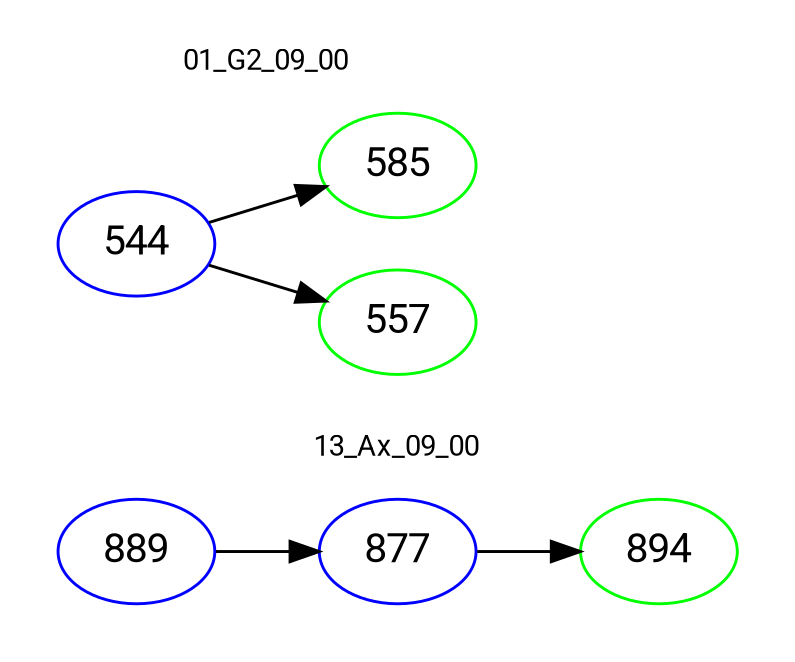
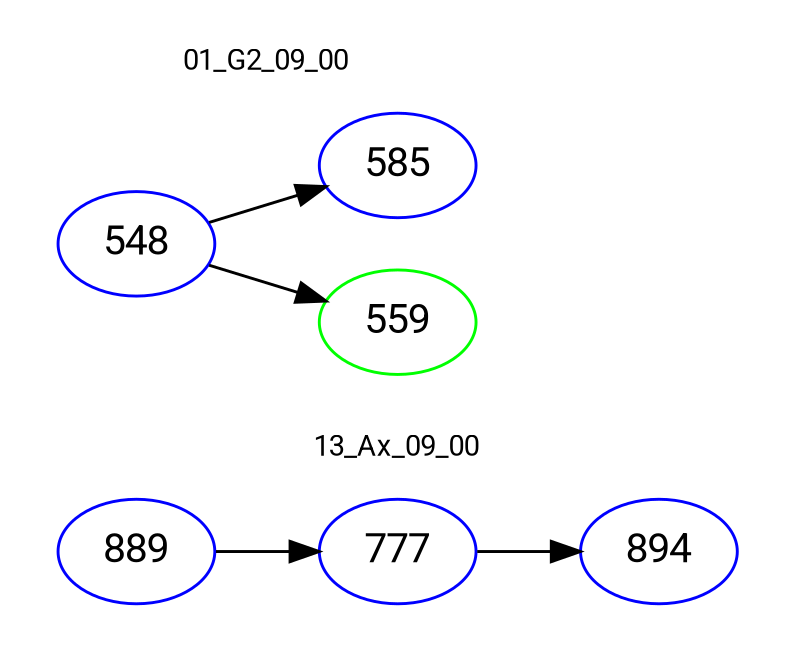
node "585": color green -> blue
node "544": label "544" -> "548"
node "557": label "557" -> "559"
node "877": label "877" -> "777"
node "894": color green -> blue
